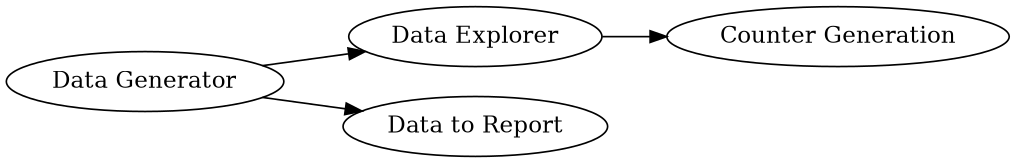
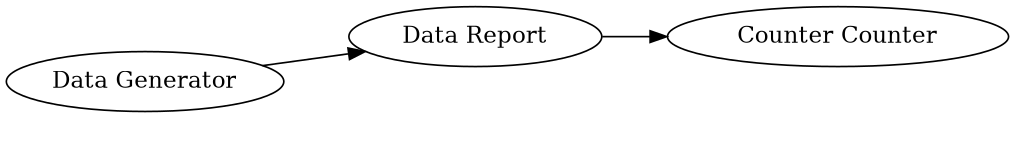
node "Data Explorer": label "Data Explorer" -> "Data Report"
node "Counter Generation": label "Counter Generation" -> "Counter Counter"
node "Data to Report": removed
